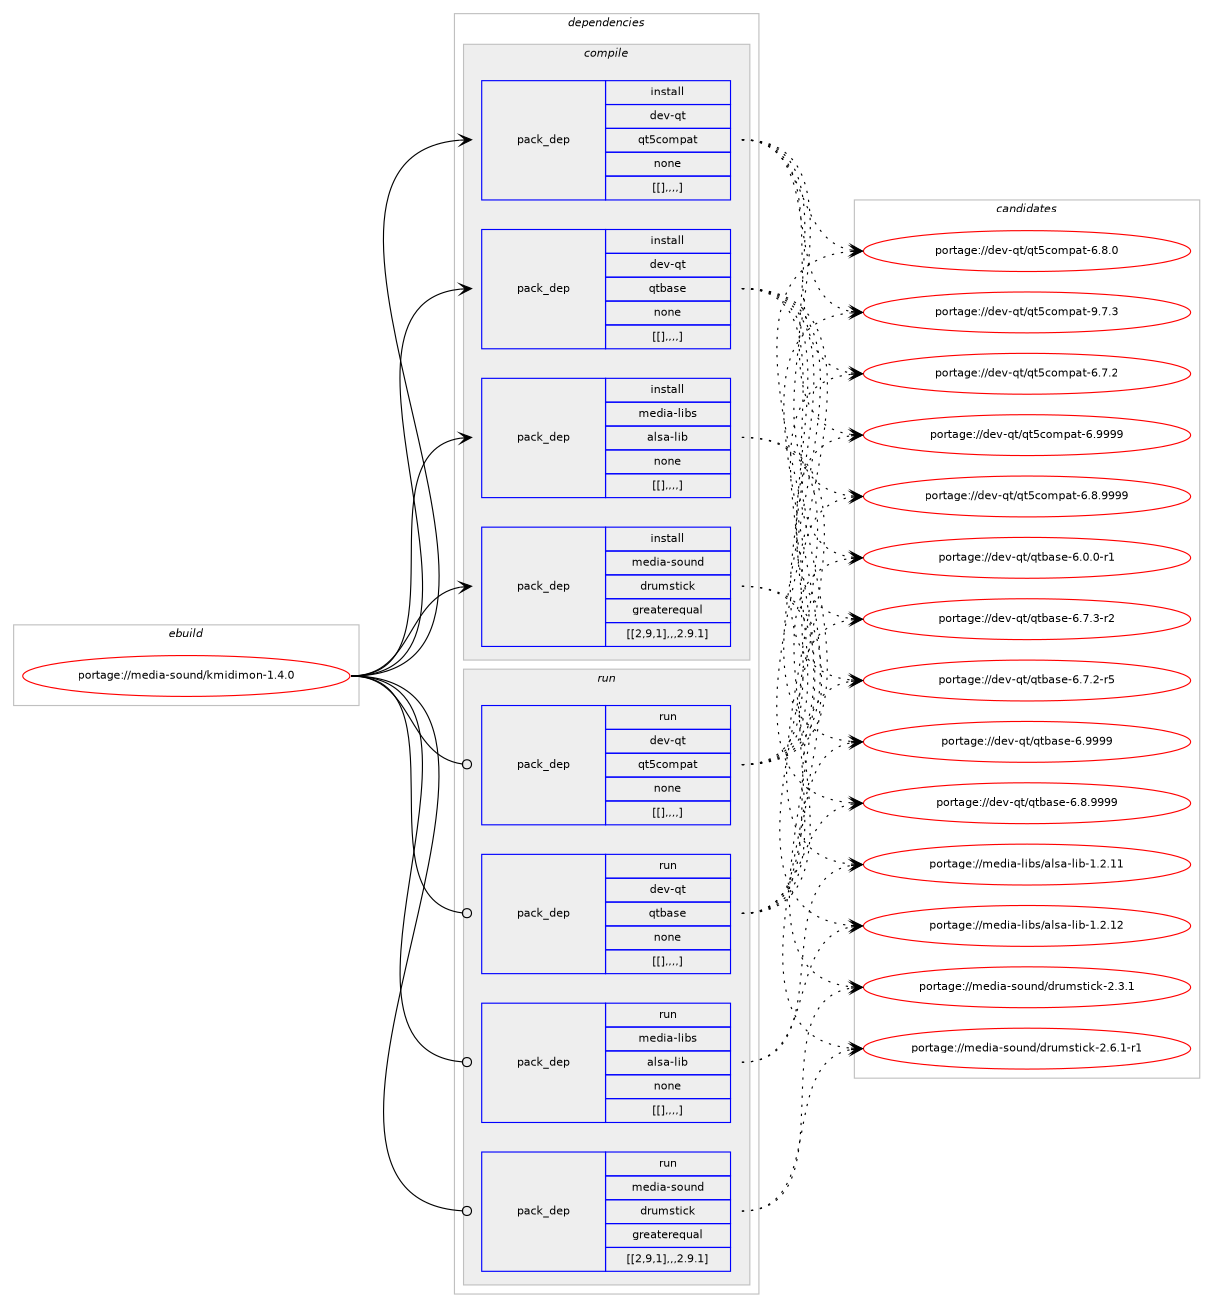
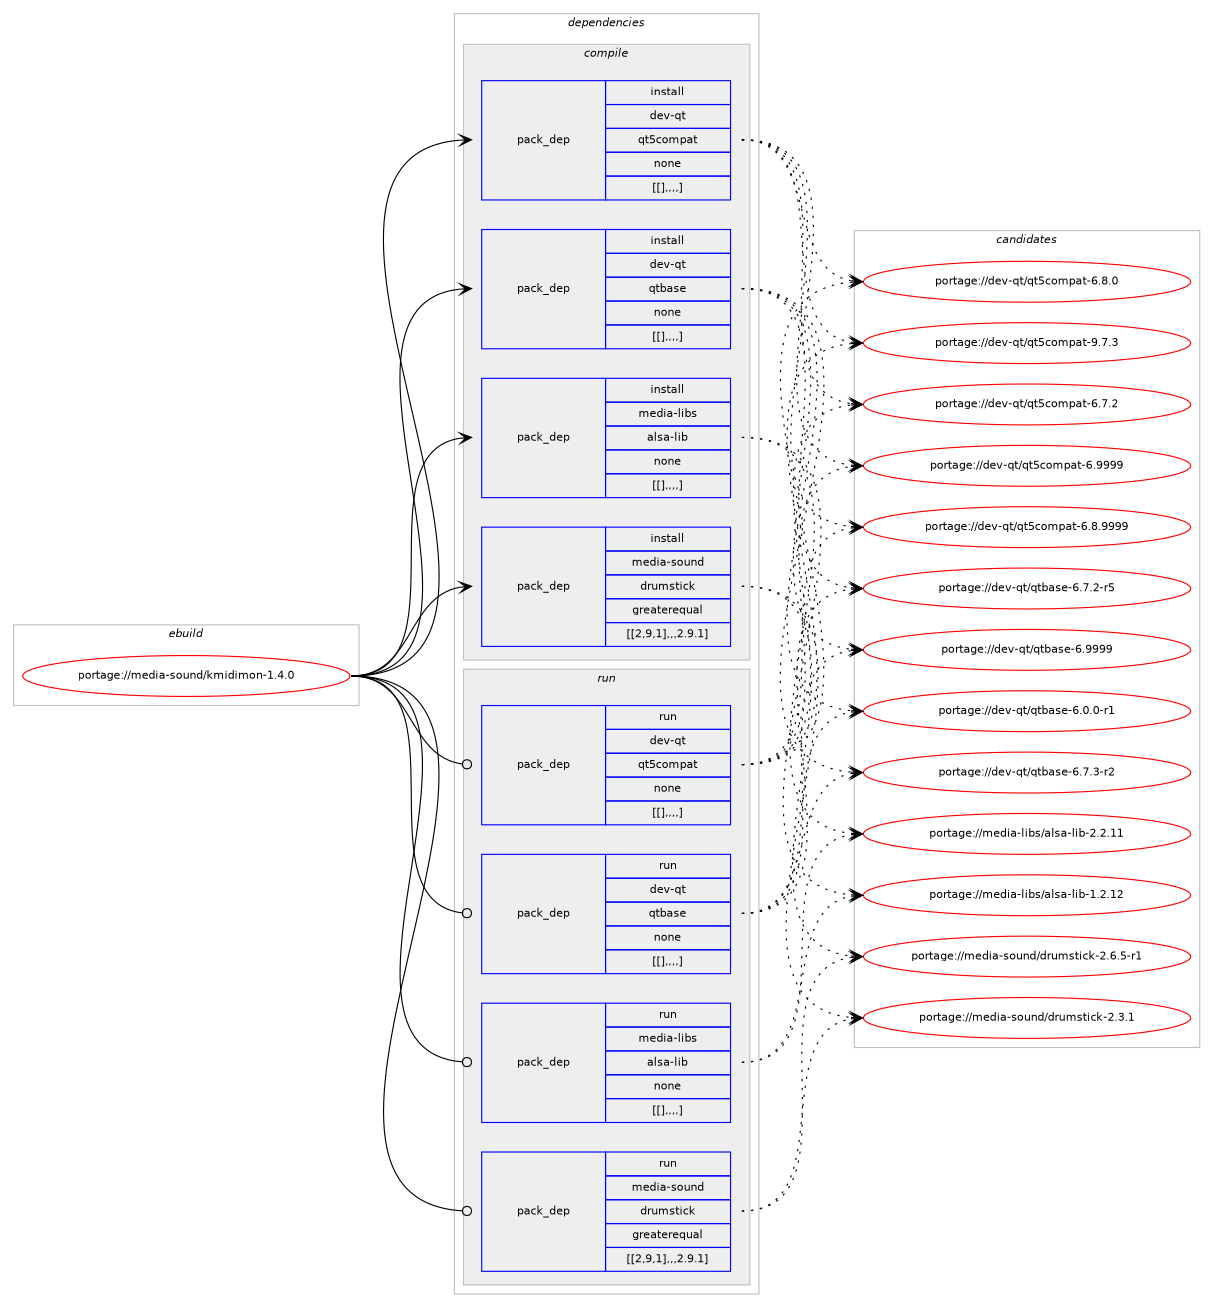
node "portage://dev-qt/qtbase-6.8.9999": removed
node "portage://media-libs/alsa-lib-1.2.11": label "portage://media-libs/alsa-lib-1.2.11" -> "portage://media-libs/alsa-lib-2.2.11"
node "portage://media-sound/drumstick-2.6.1-r1": label "portage://media-sound/drumstick-2.6.1-r1" -> "portage://media-sound/drumstick-2.6.5-r1"
